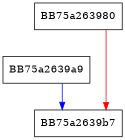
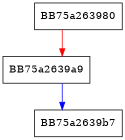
edge "BB75a263980" -> "BB75a2639b7": now "BB75a263980" -> "BB75a2639a9"
